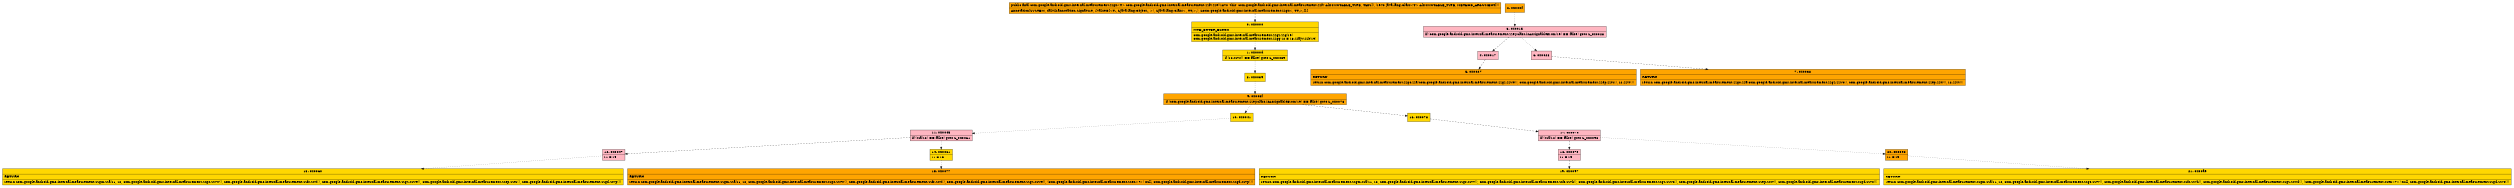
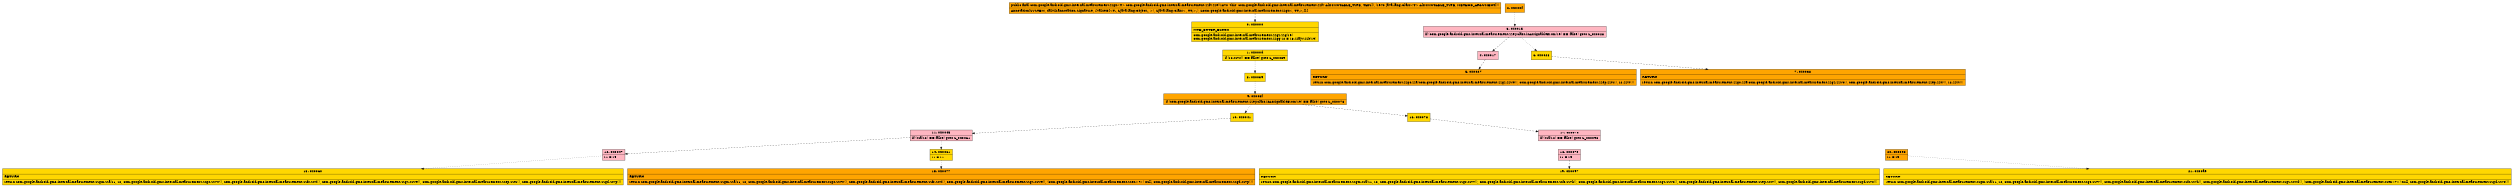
edge "0: 0x0000" -> "1: 0x000d": removed
node "6: 0x0028": fillcolor lightpink -> gold
edge "10: 0x0041" -> "11: 0x0045": style dotted -> dashed
edge "17: 0x007c" -> "18: 0x007e": removed
edge "17: 0x007c" -> "20: 0x0098": removed
node "14: 0x0061": text "r1 = r9" -> "r1 = r1"
